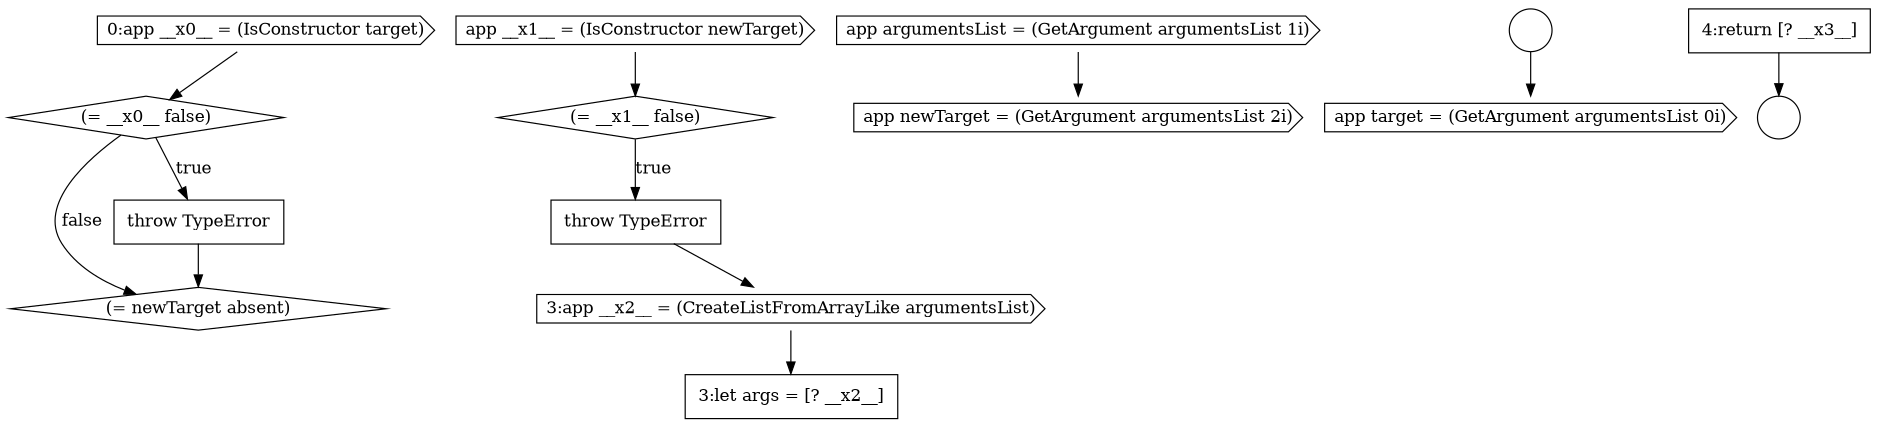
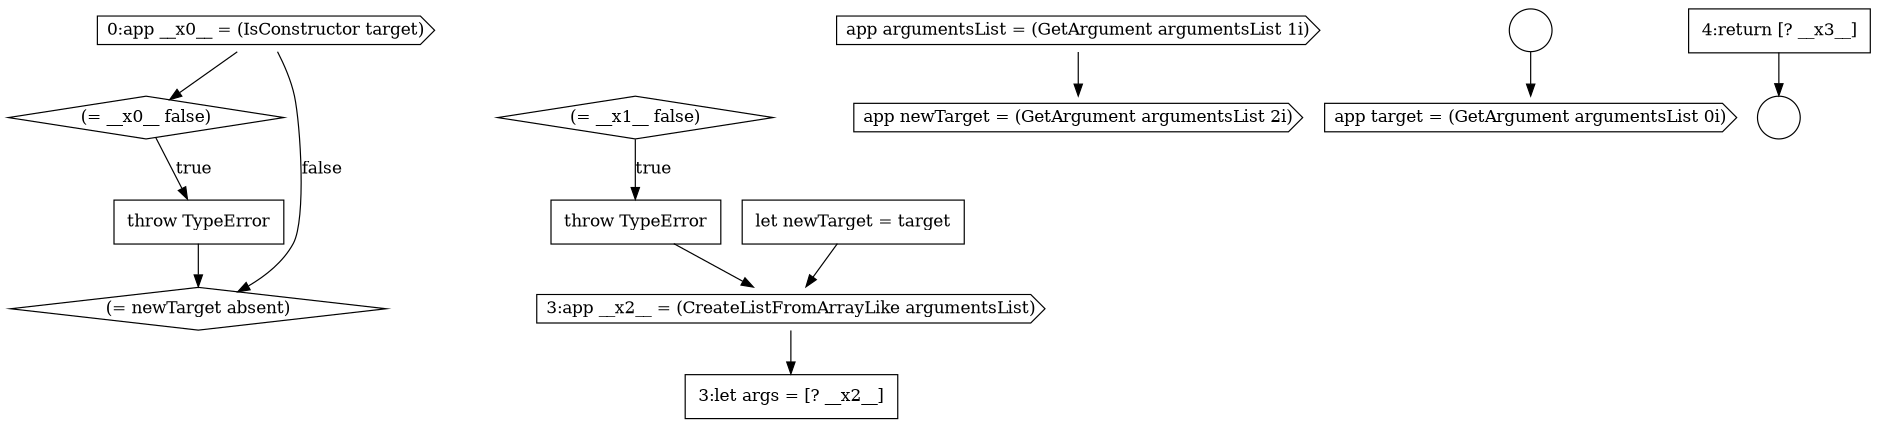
node "app __x1__ = (IsConstructor newTarget)": removed
edge "(= __x0__ false)" -> "(= newTarget absent)": now "0:app __x0__ = (IsConstructor target)" -> "(= newTarget absent)"
node "let newTarget = target": added
